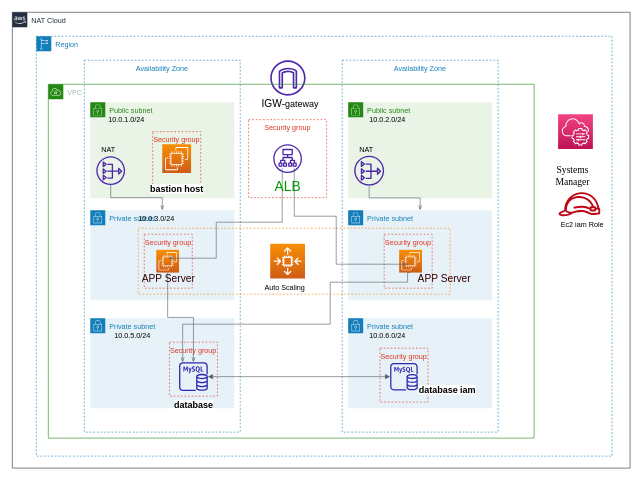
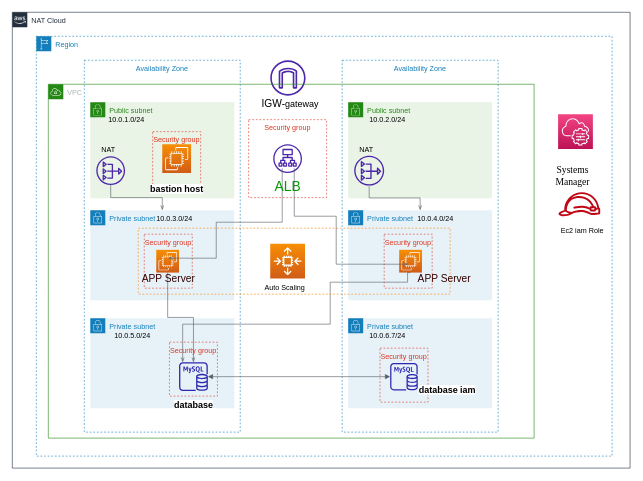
node "10.0.3.0/24": moved (156, 219) -> (174, 219)
node "10.0.4.0/24": added
node "Ec2 iam Role": moved (582, 225) -> (582, 231)
node "10.0.6.0/24": label "10.0.6.0/24" -> "10.0.6.7/24"
